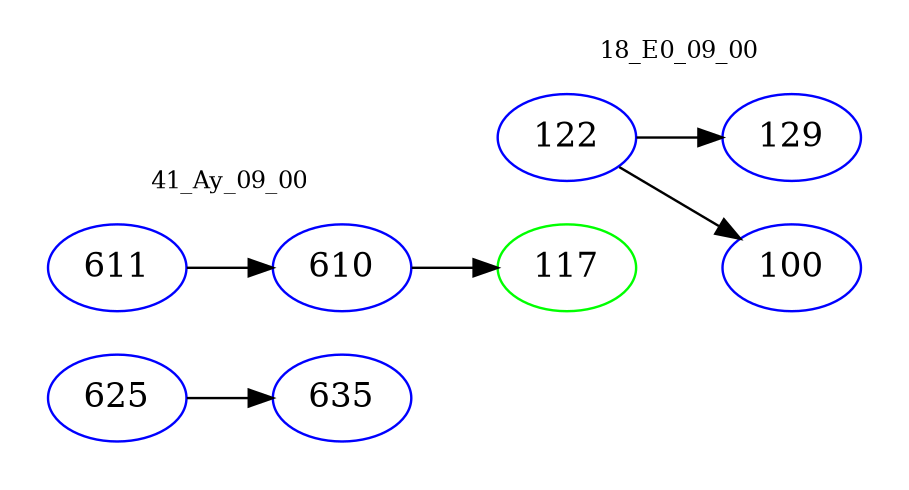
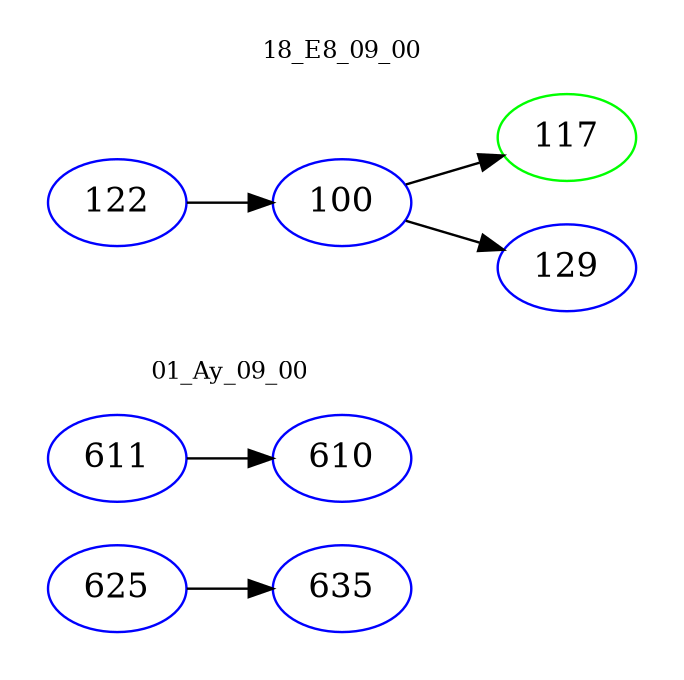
cluster "18_E0_09_00": label "18_E0_09_00" -> "18_E8_09_00"
edge "122" -> "129": now "100" -> "129"
cluster "41_Ay_09_00": label "41_Ay_09_00" -> "01_Ay_09_00"
edge "610" -> "117": now "100" -> "117"
